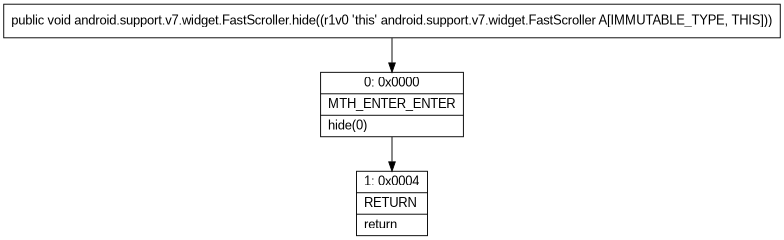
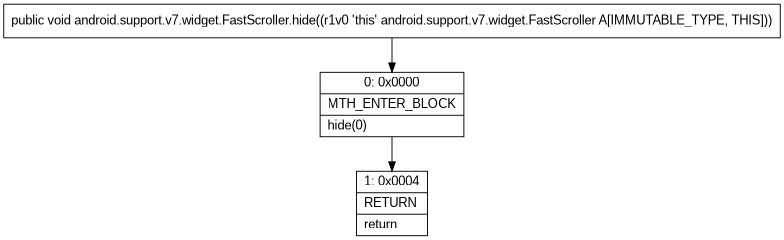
node "0: 0x0000": text "MTH_ENTER_ENTER" -> "MTH_ENTER_BLOCK"
